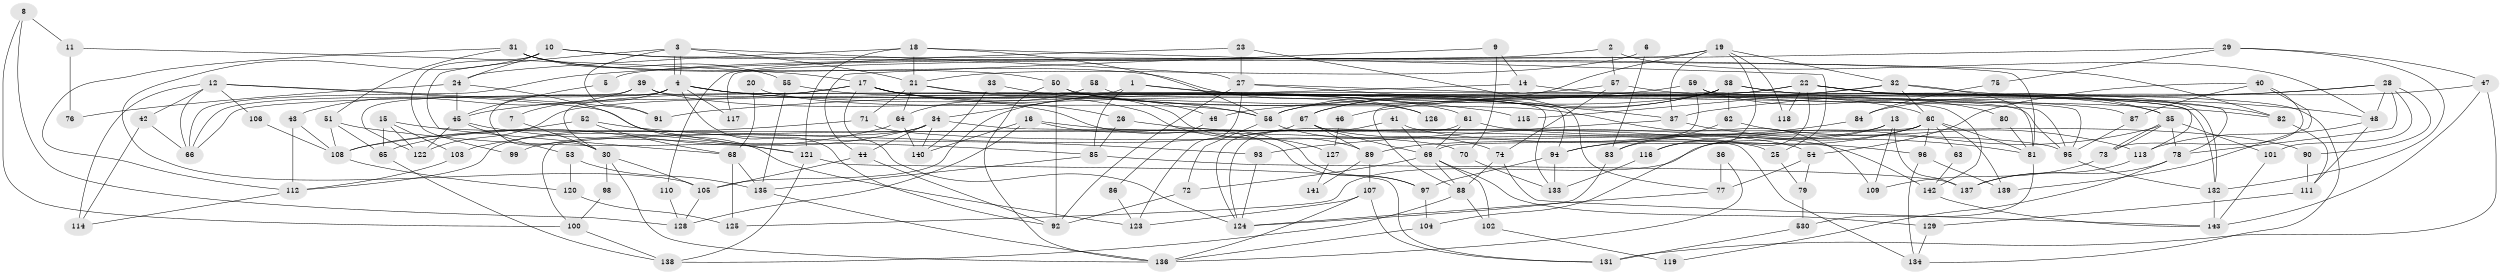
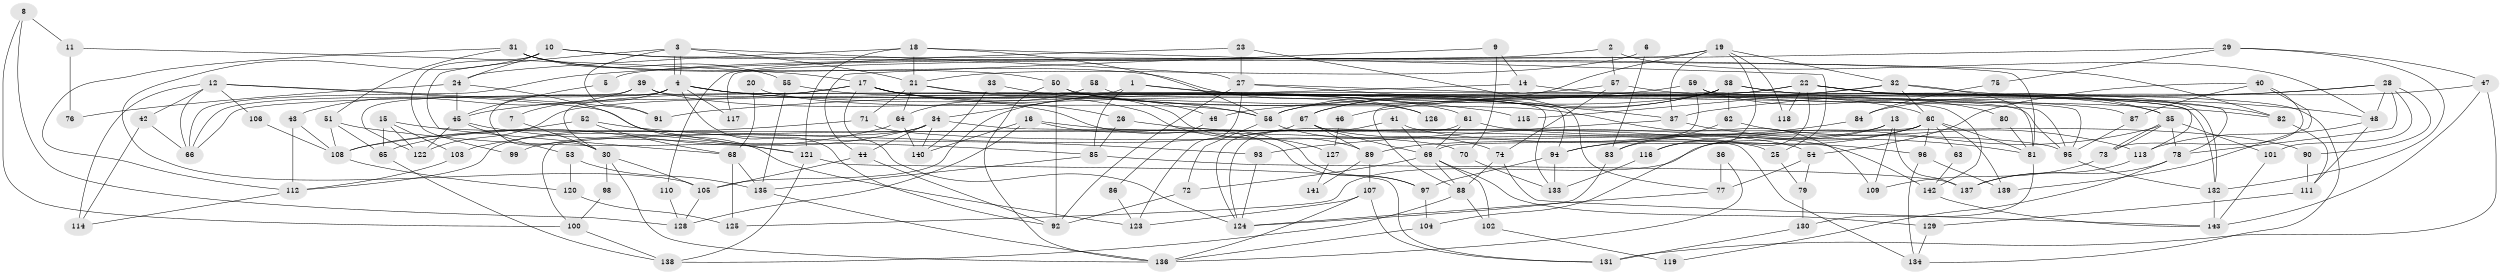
node "530": label "530" -> "130"
